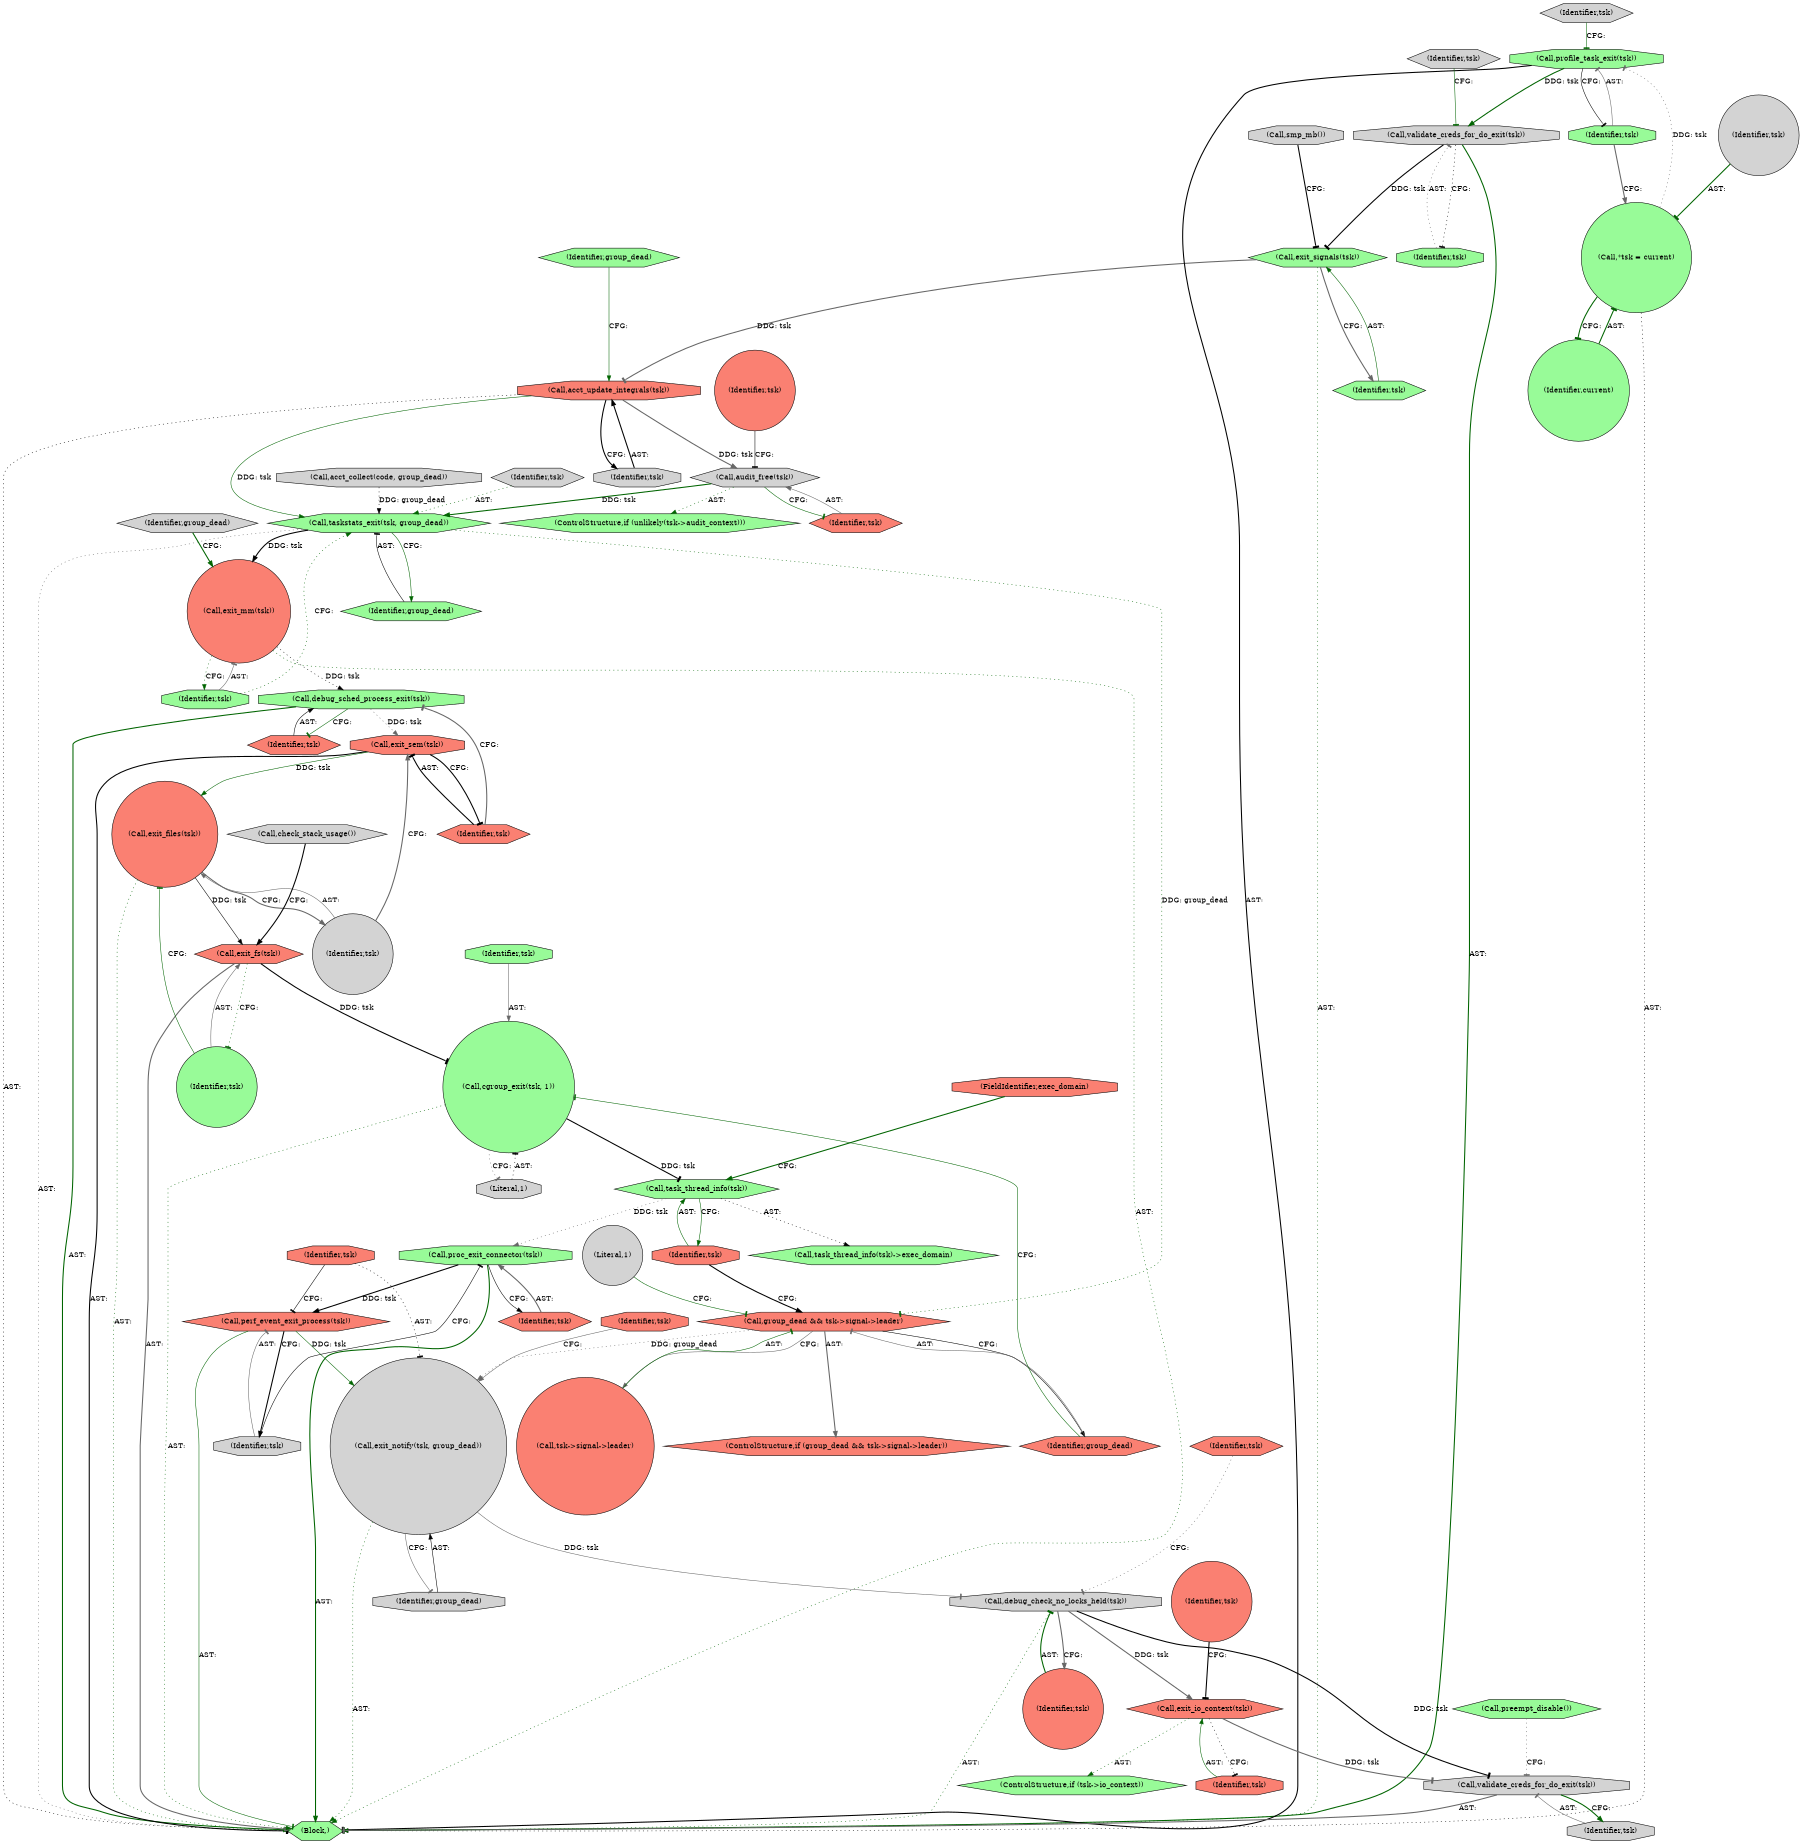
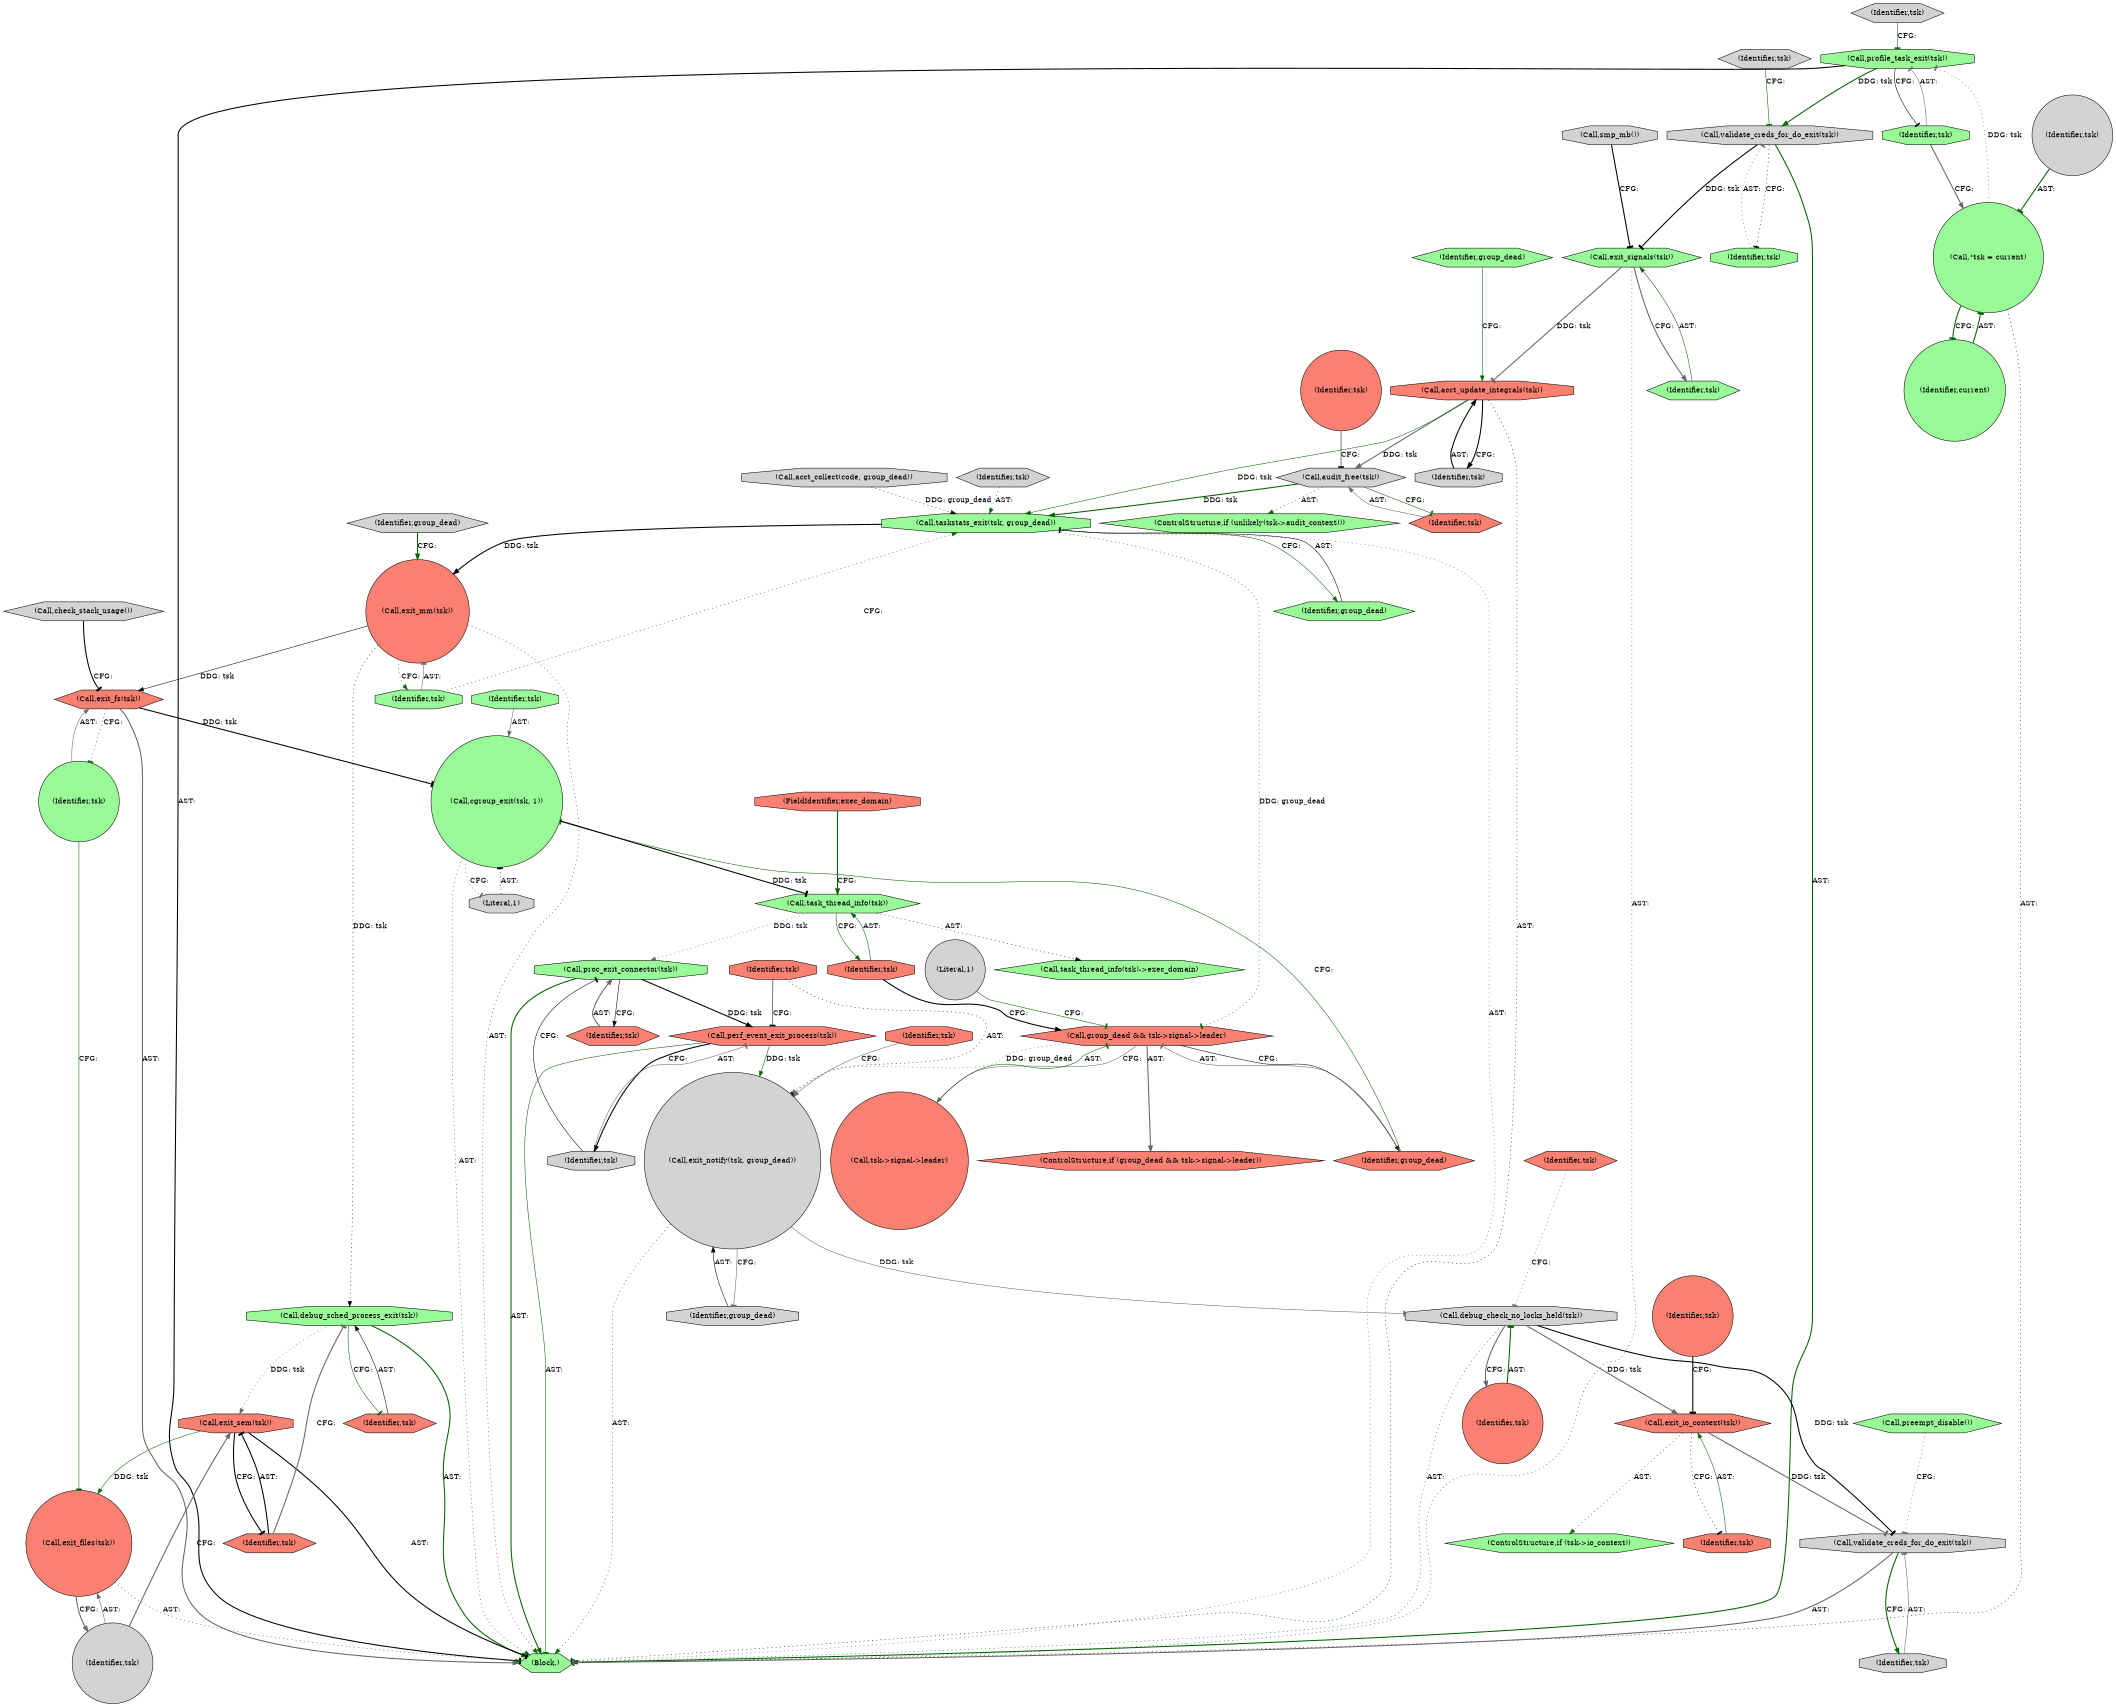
node "(Call,taskstats_exit(tsk, group_dead))": shape hexagon -> octagon
edge "(Call,check_stack_usage())" -> "(Call,exit_fs(tsk))": arrowhead normal -> tee
edge "(Call,exit_files(tsk))" -> "(Call,exit_fs(tsk))": now "(Call,exit_mm(tsk))" -> "(Call,exit_fs(tsk))"
